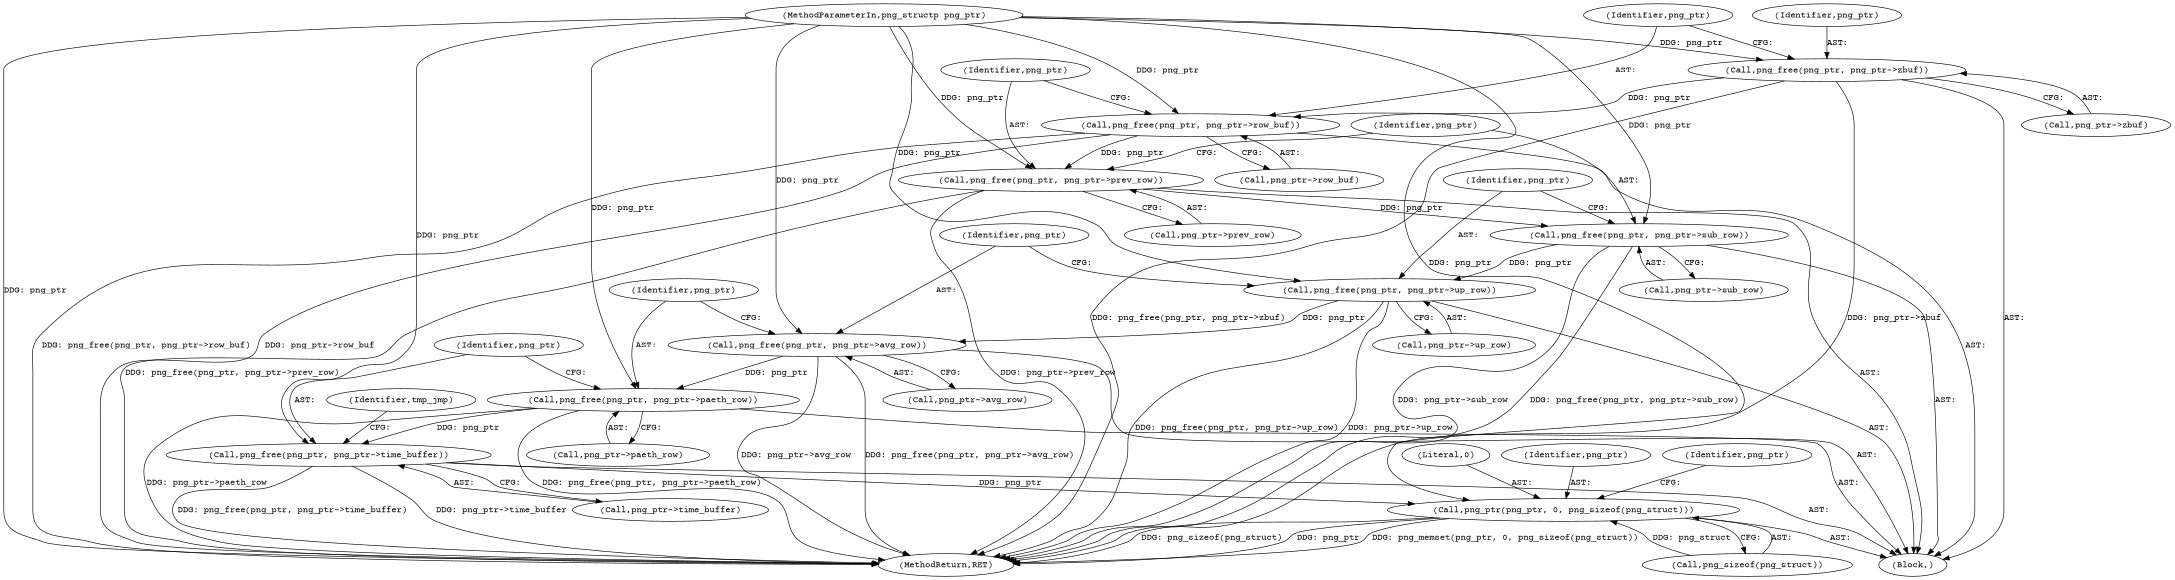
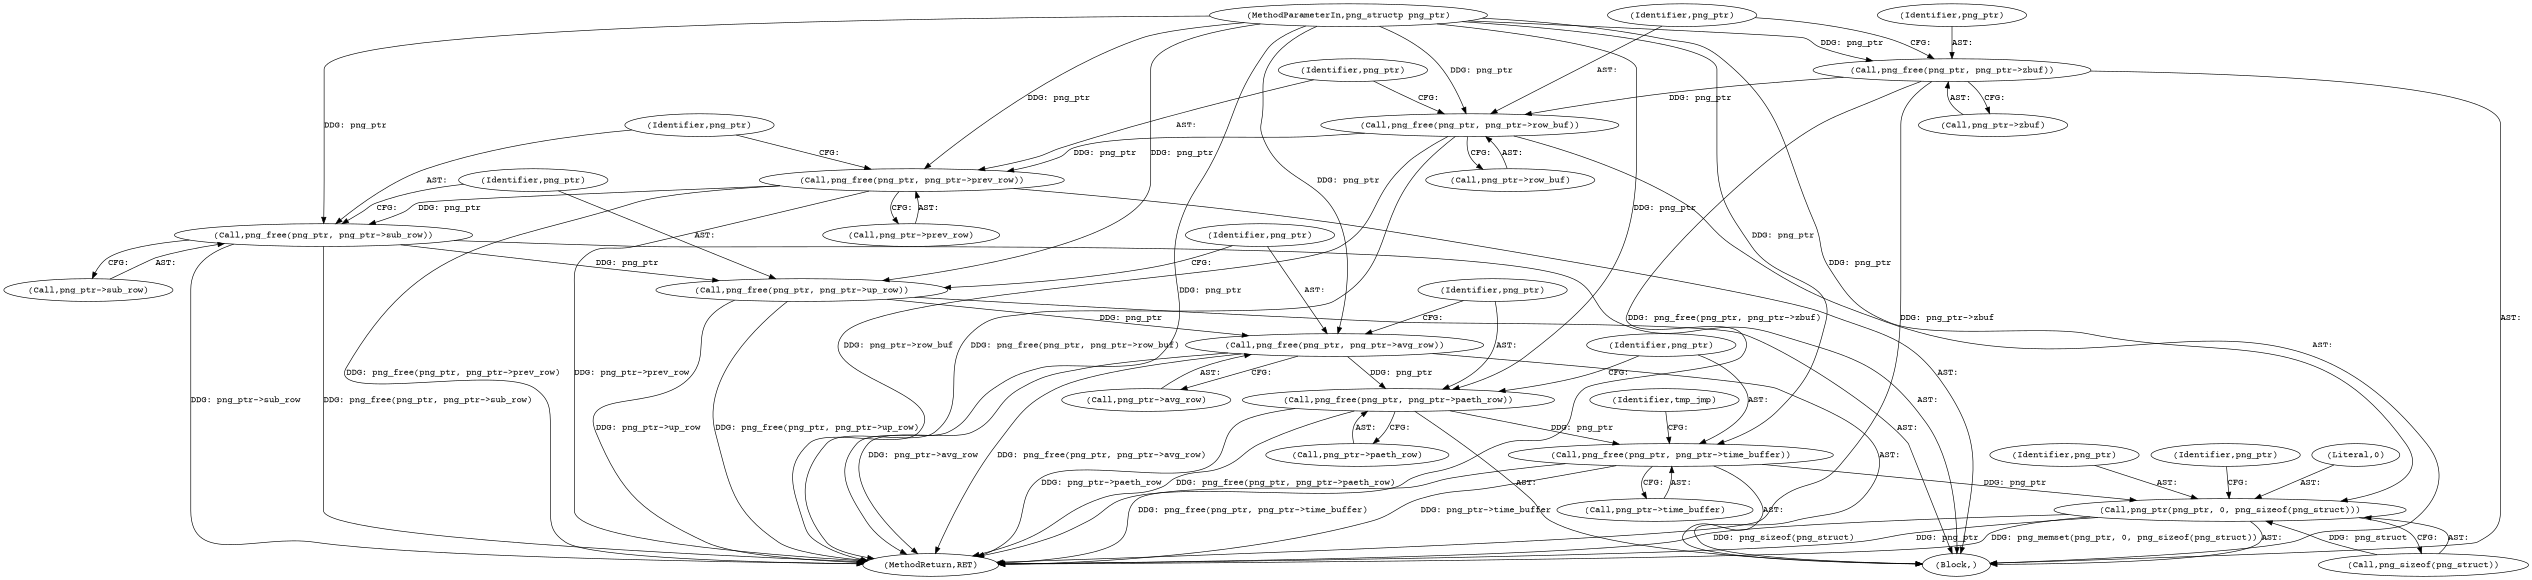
node "(Call,png_ptr->up_row)": removed
